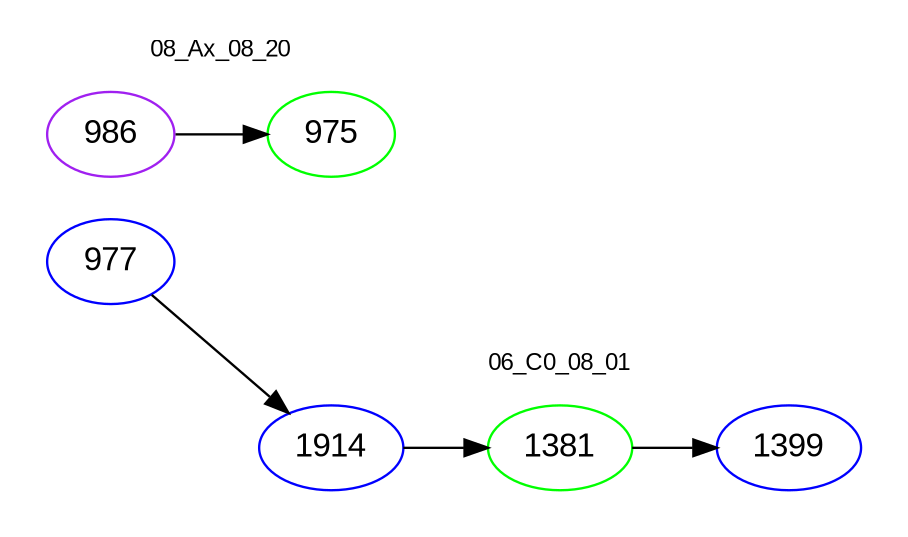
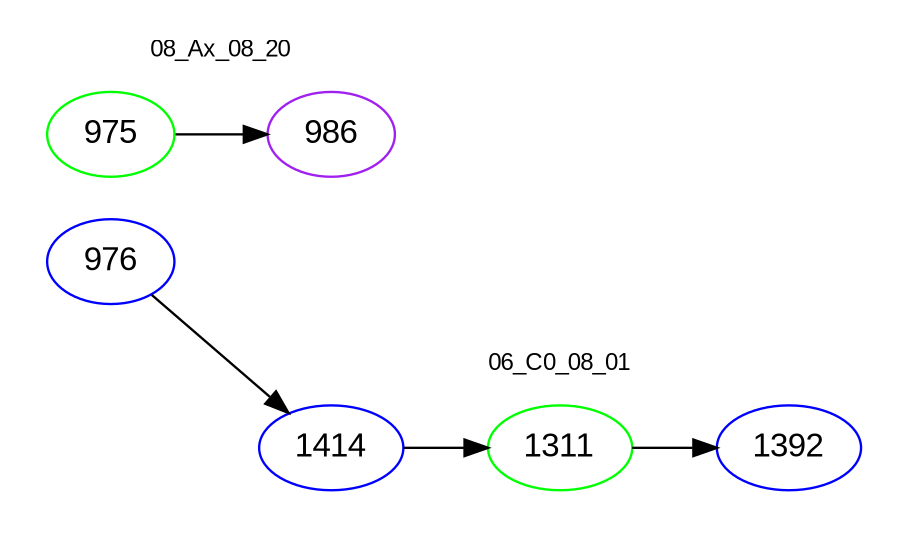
edge "986" -> "975": reversed
node "977": label "977" -> "976"
node "1914": label "1914" -> "1414"
node "1381": label "1381" -> "1311"
node "1399": label "1399" -> "1392"
